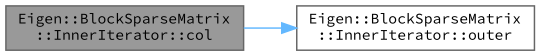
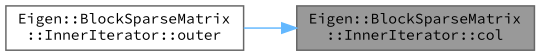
edge "Eigen::BlockSparseMatrix ::InnerIterator::col" -> "Eigen::BlockSparseMatrix ::InnerIterator::outer": reversed
